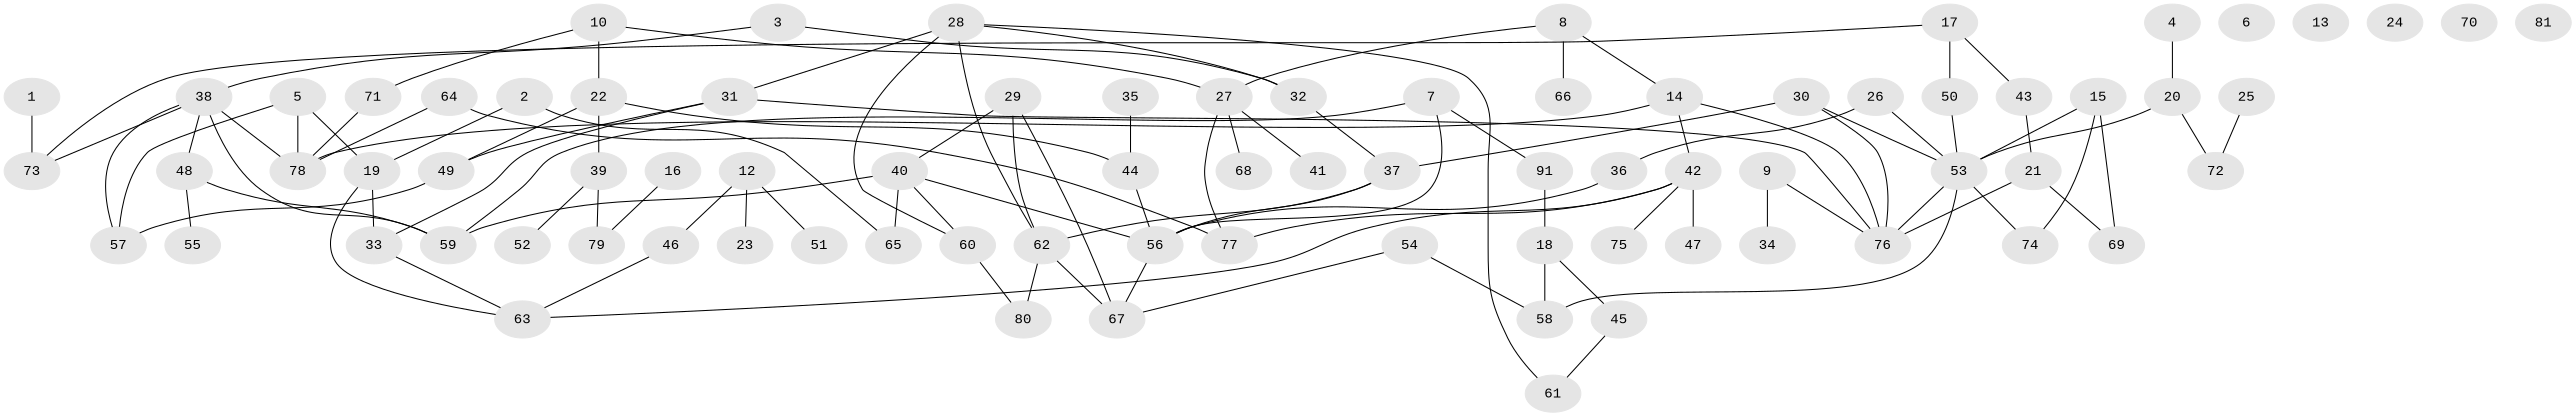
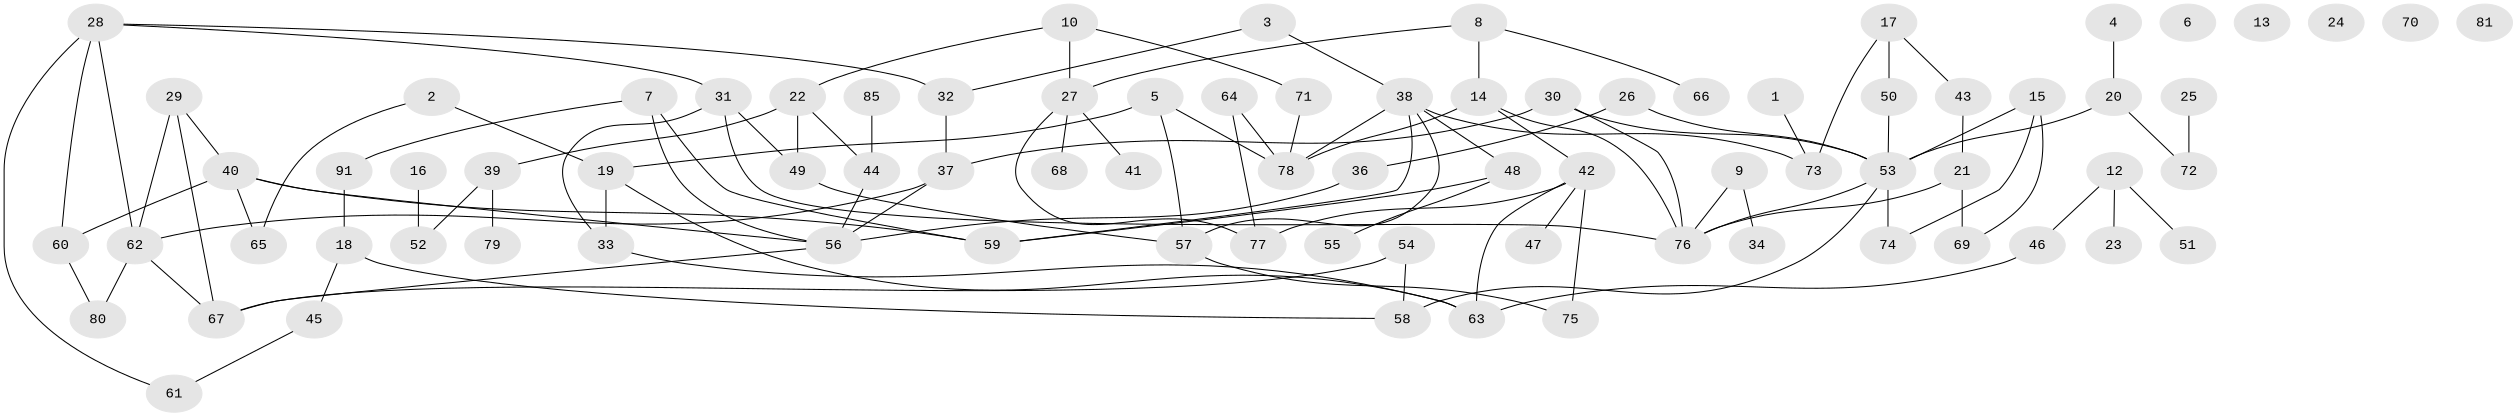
node "35": label "35" -> "85"
edge "16" -- "79": now "16" -- "52"
edge "57" -- "75": added
